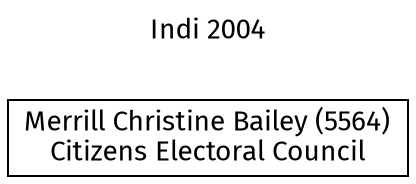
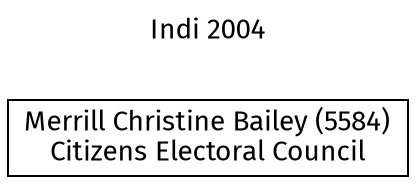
node "Merrill Christine Bailey (5564) Citizens Electoral Council": label "Merrill Christine Bailey (5564) Citizens Electoral Council" -> "Merrill Christine Bailey (5584) Citizens Electoral Council"
